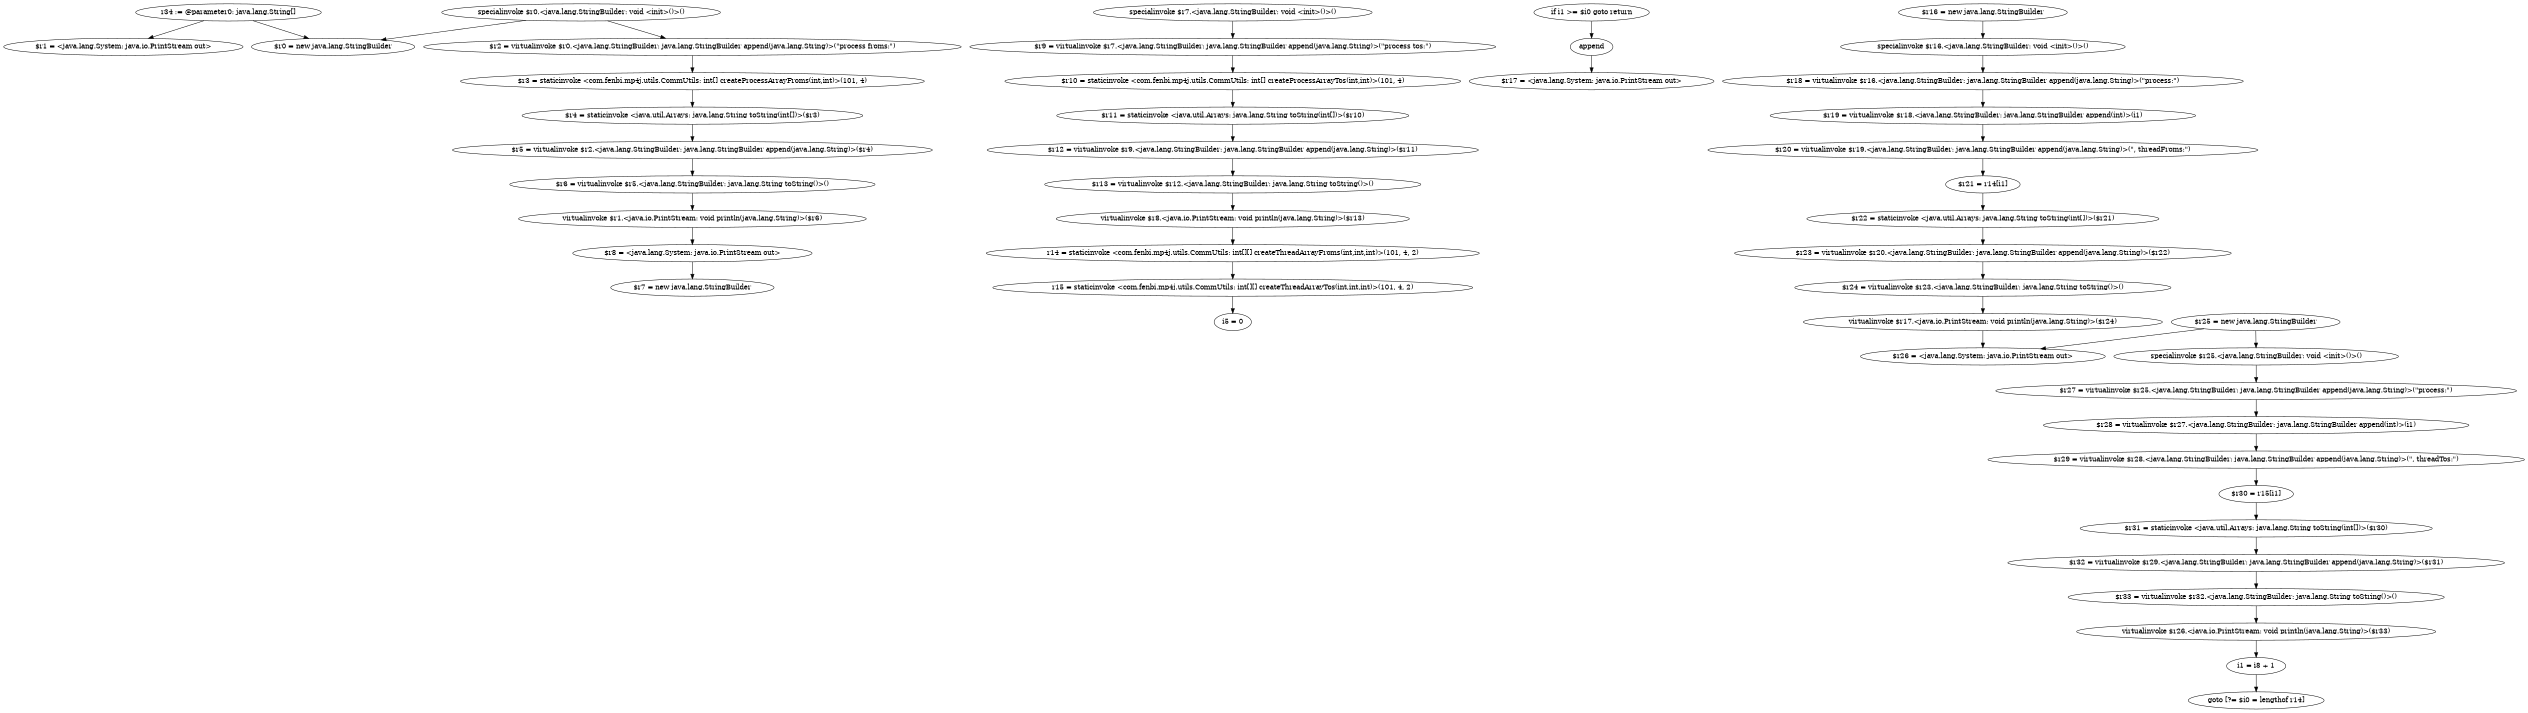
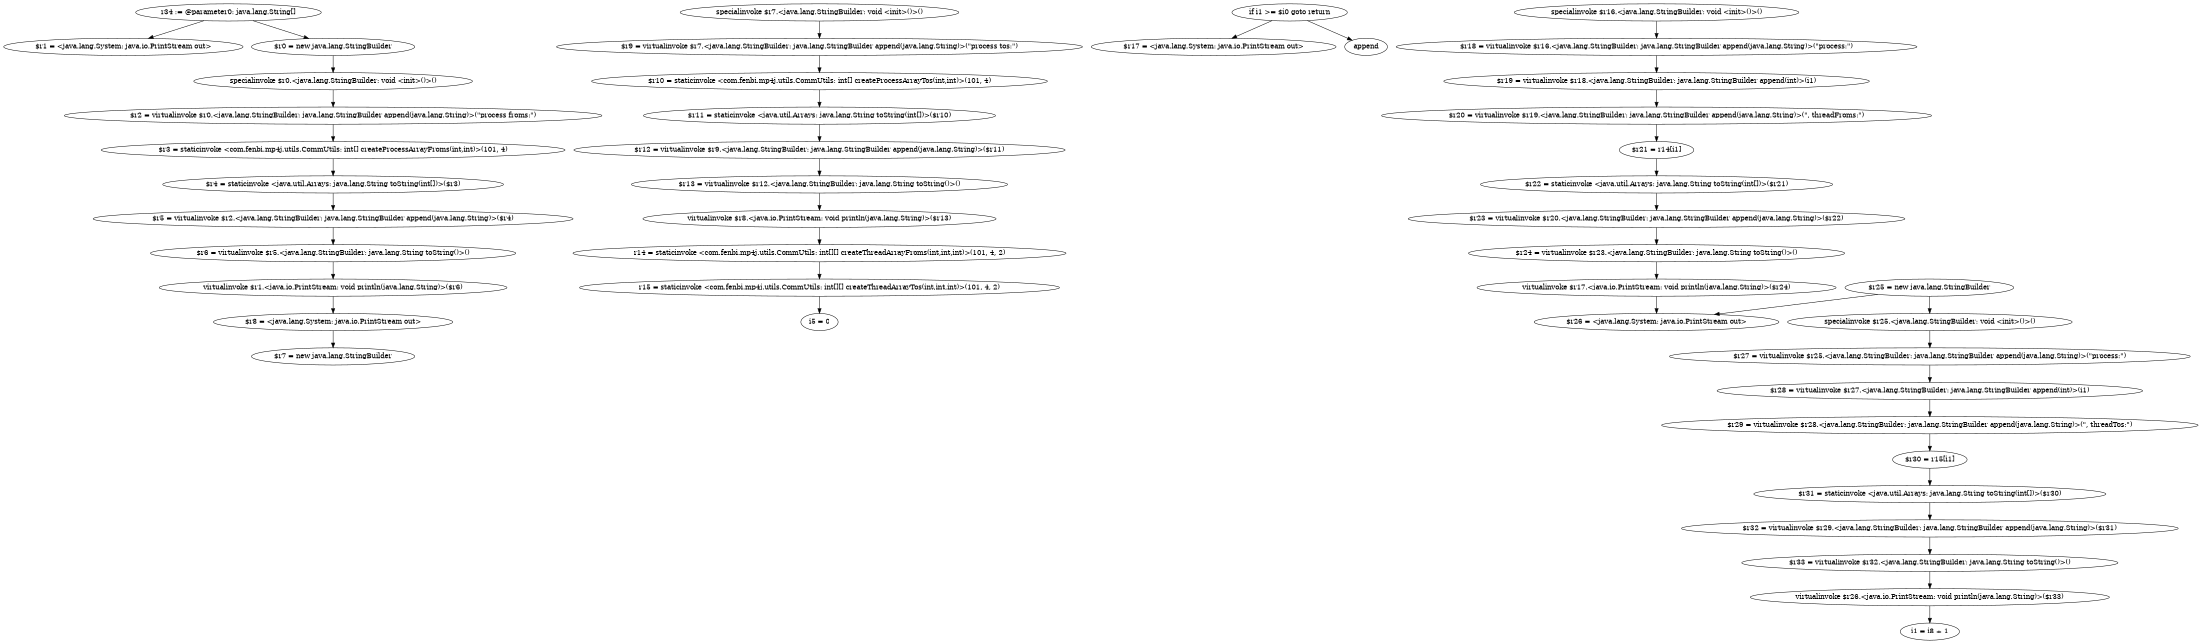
node "$r16 = new java.lang.StringBuilder": removed
edge "specialinvoke $r0.<java.lang.StringBuilder: void <init>()>()" -> "$r0 = new java.lang.StringBuilder": reversed
edge "append" -> "$r17 = <java.lang.System: java.io.PrintStream out>": now "if i1 >= $i0 goto return" -> "$r17 = <java.lang.System: java.io.PrintStream out>"
node "goto [?= $i0 = lengthof r14]": removed
